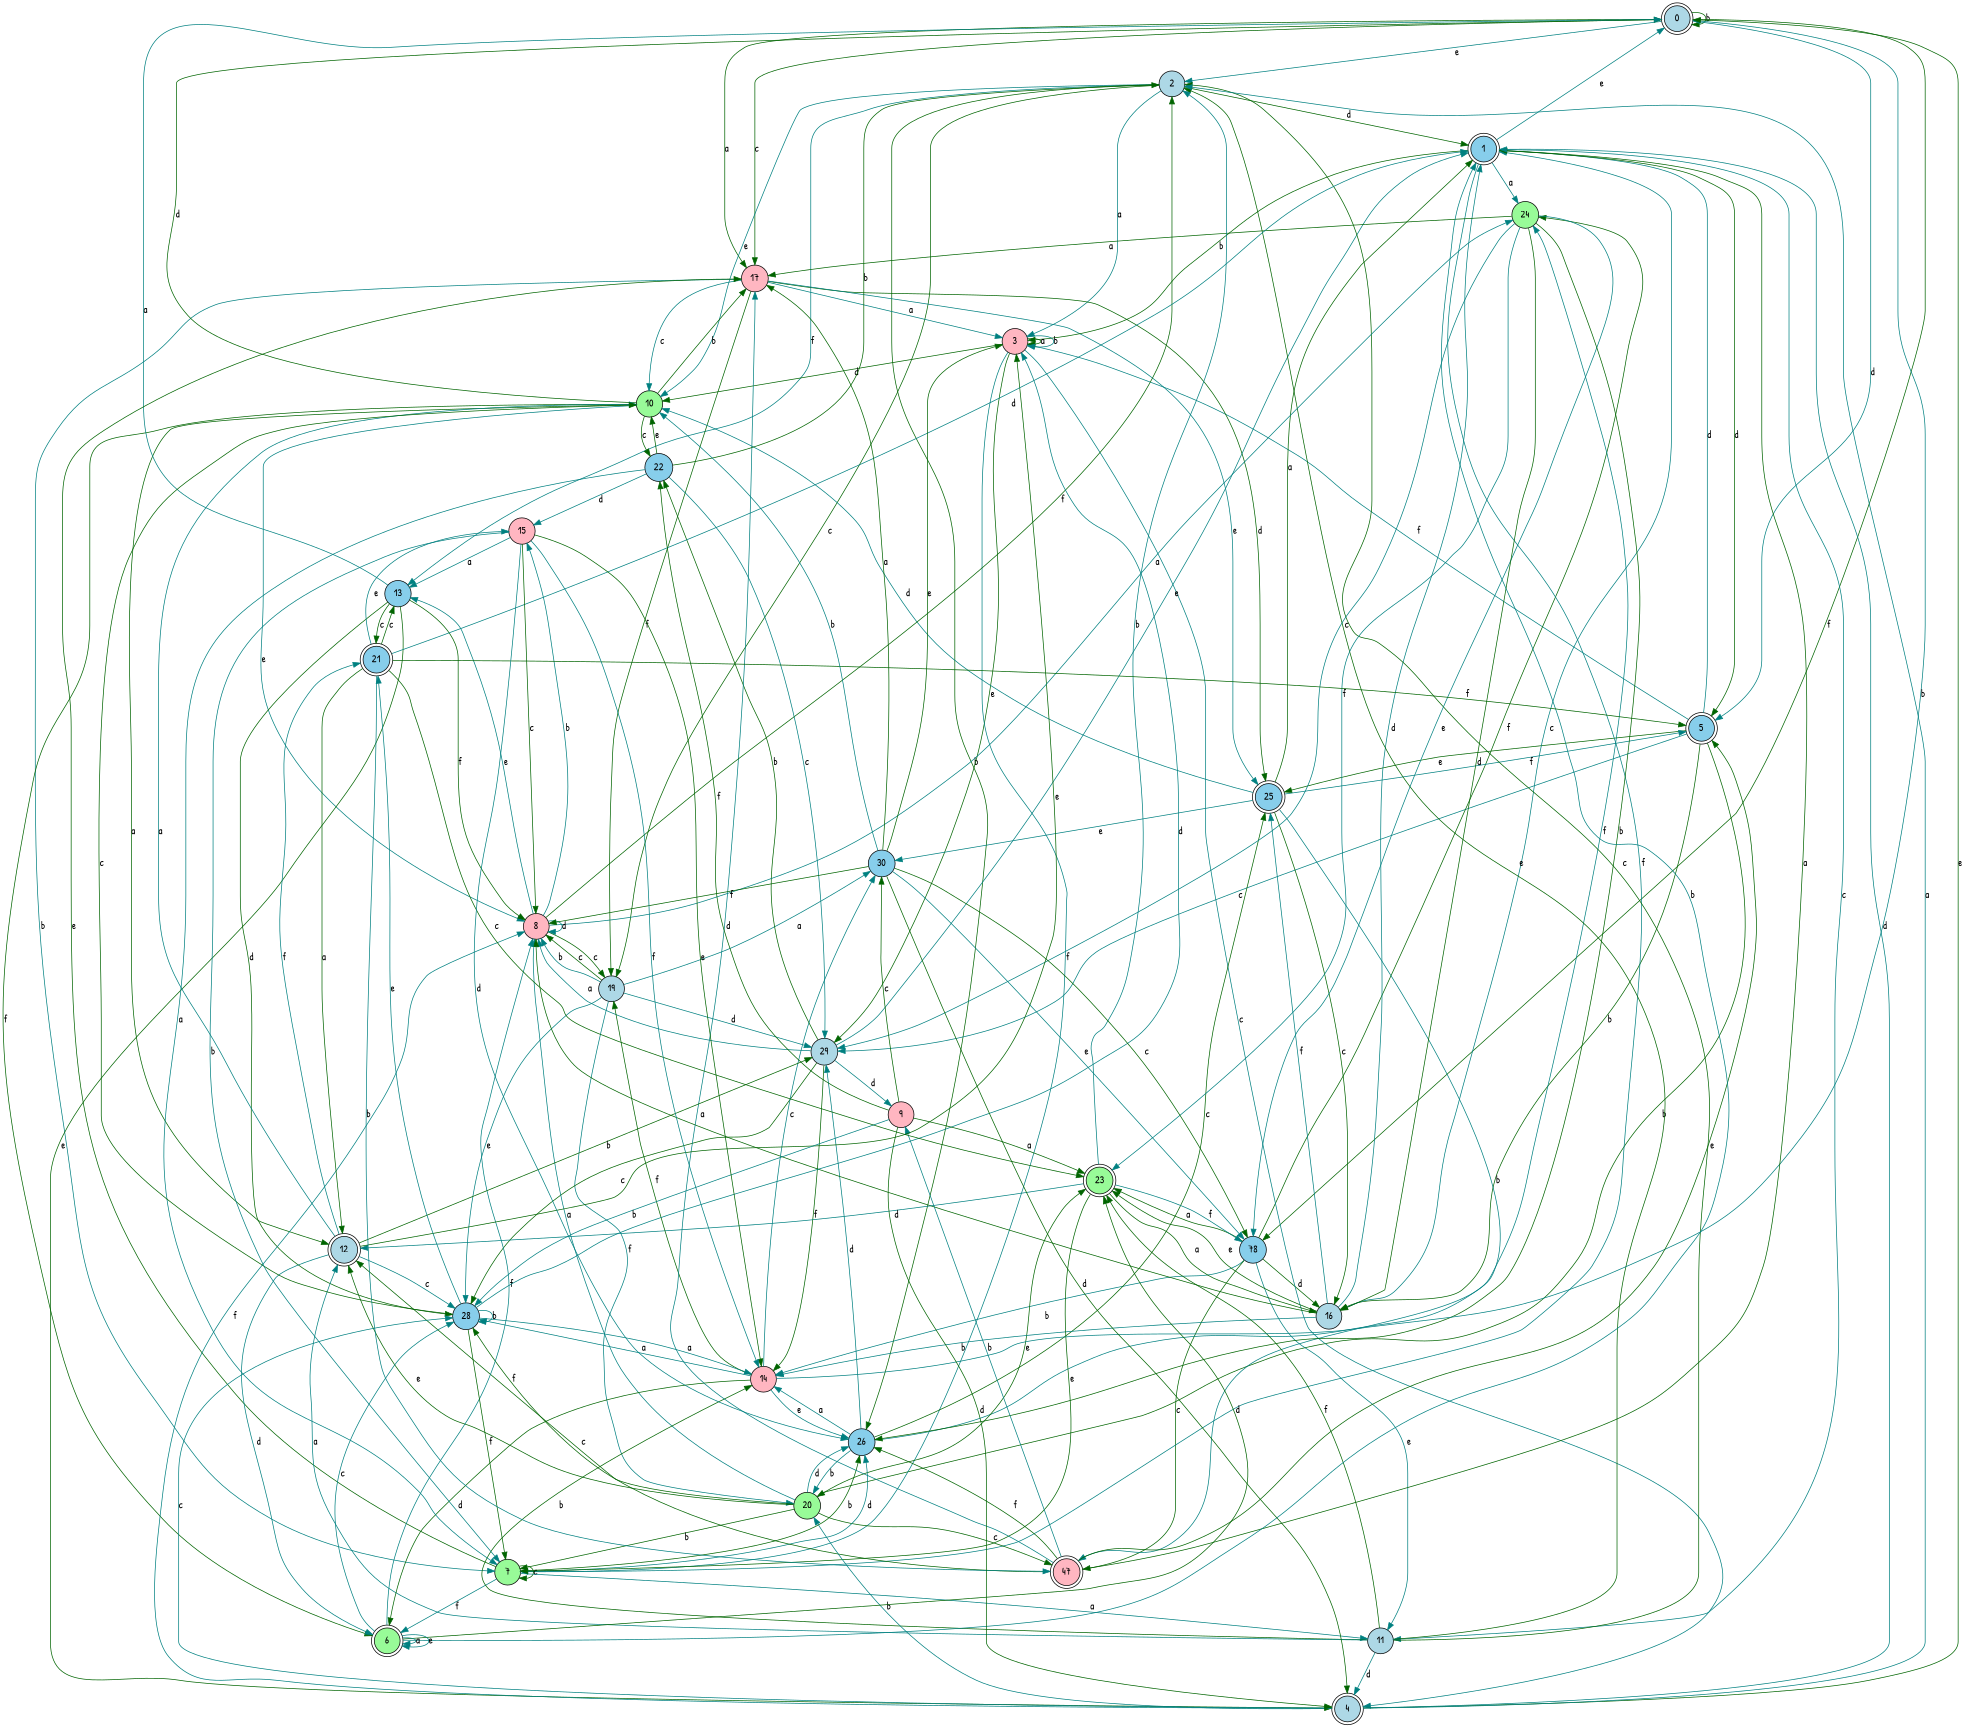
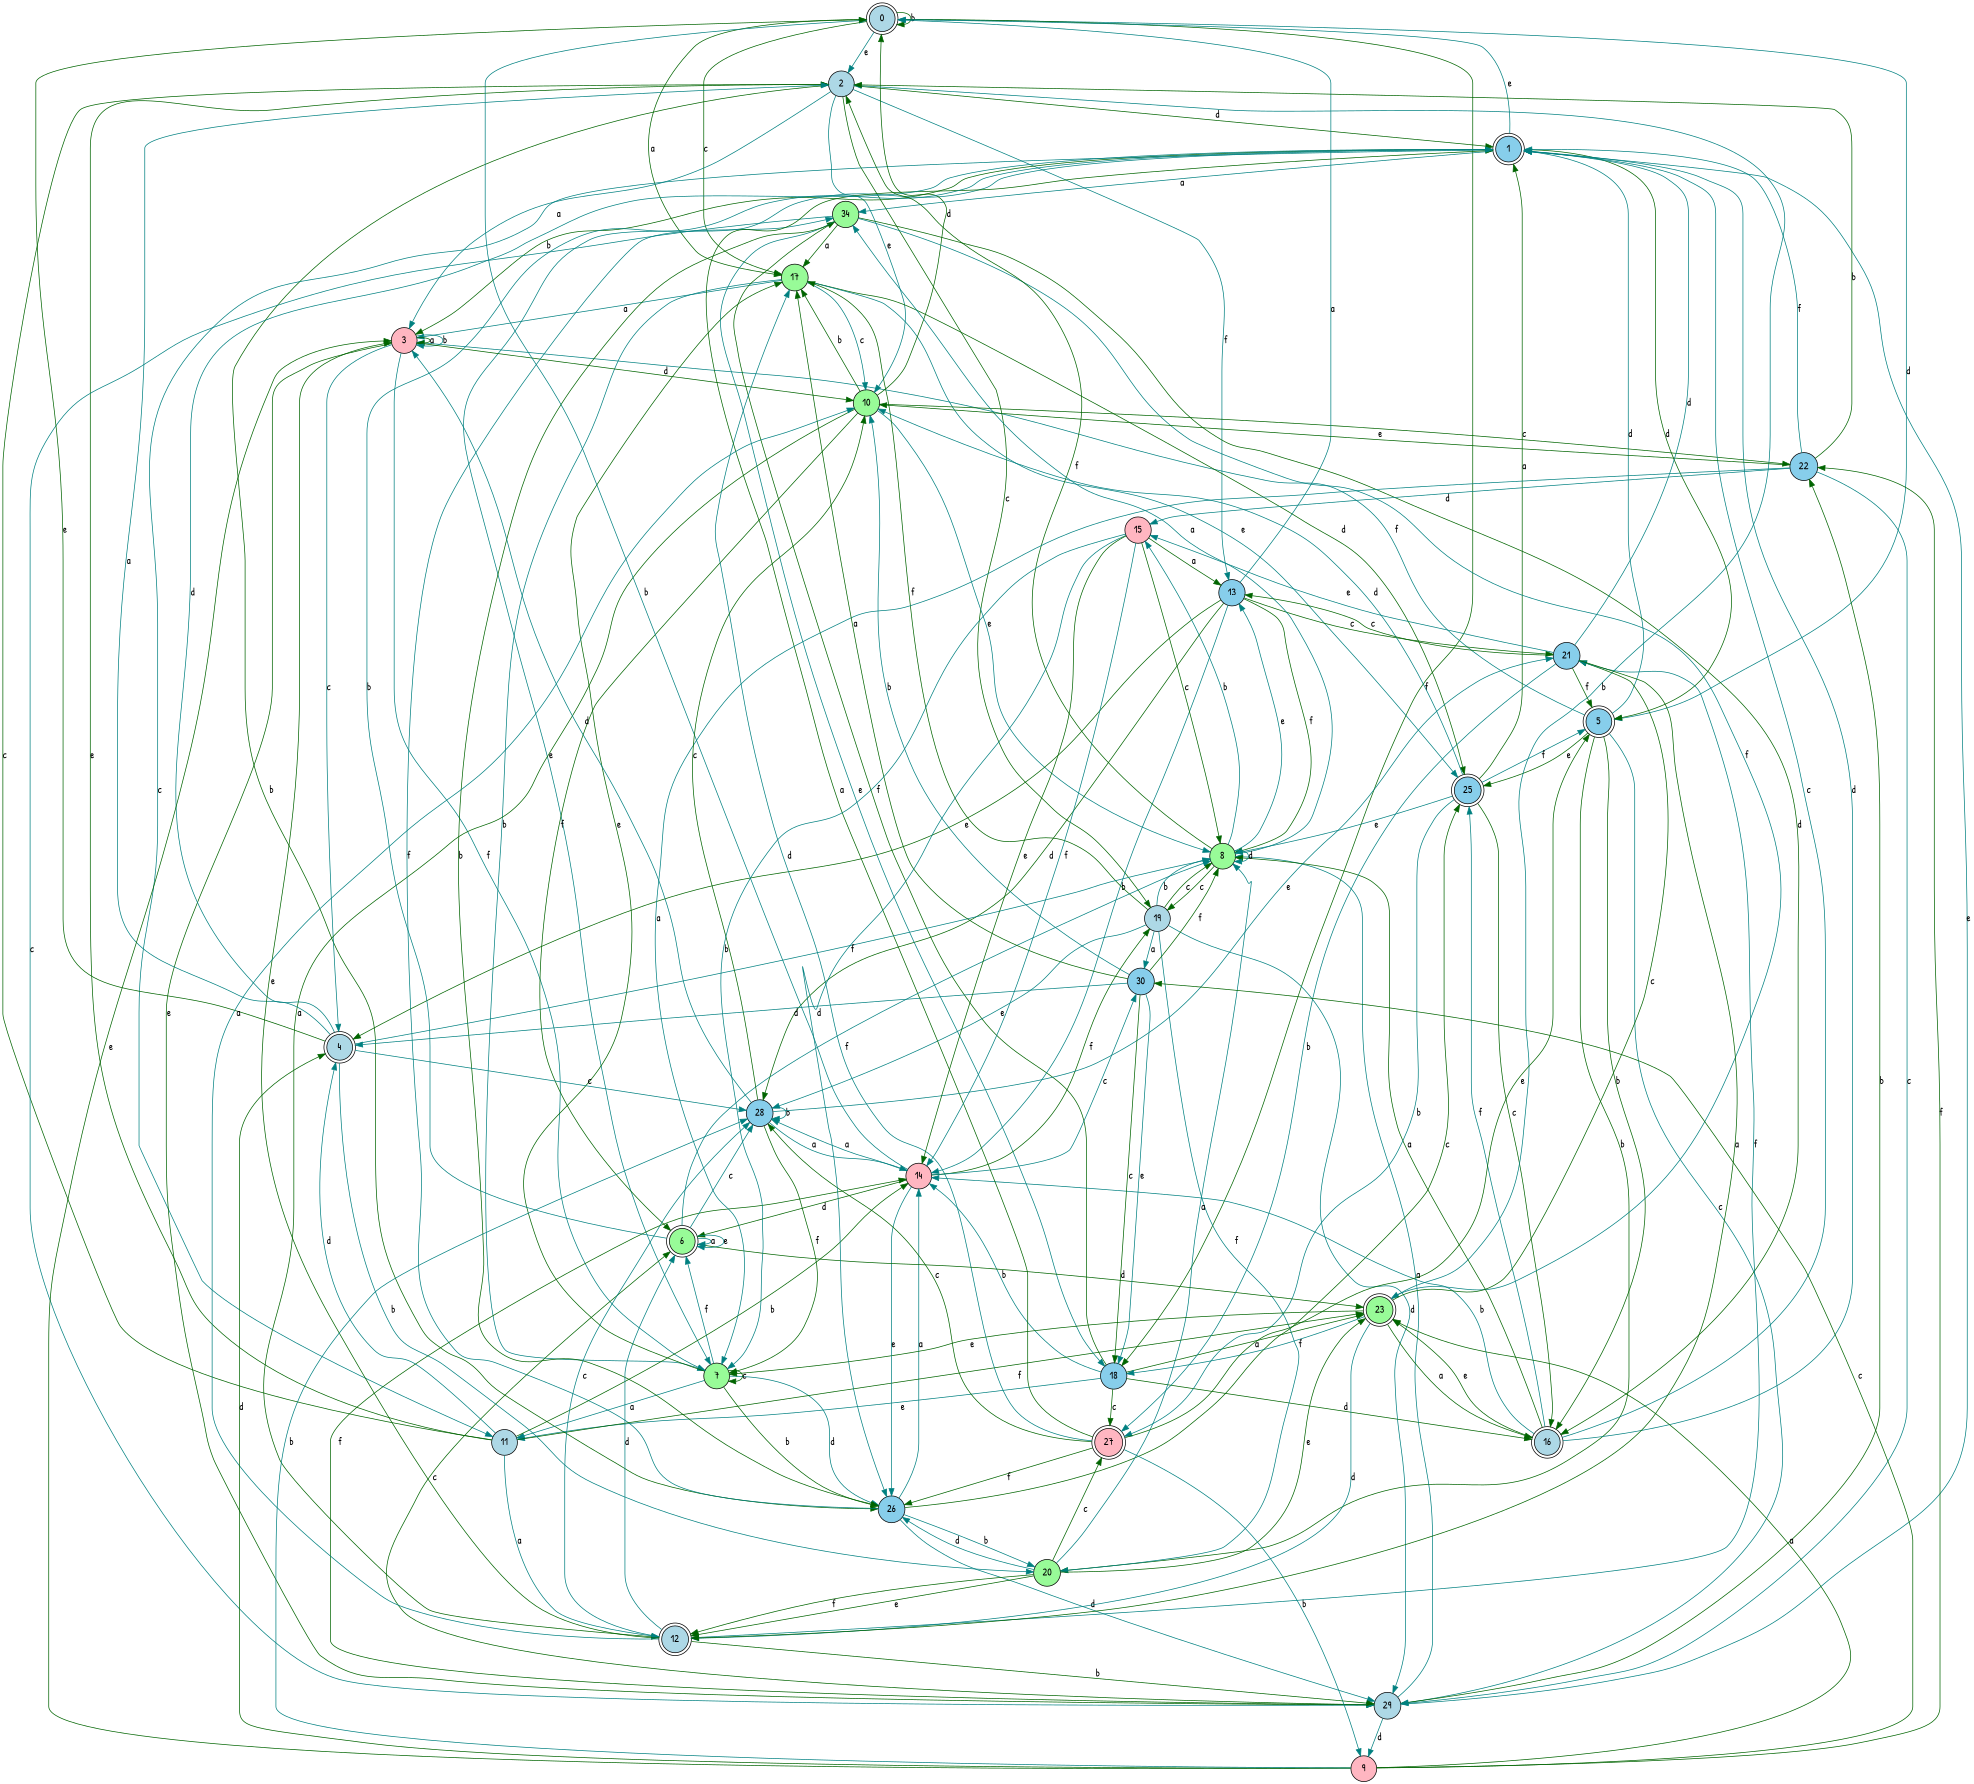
edge "22" -> "1": added, label "f"
node "24": label "24" -> "34"
node "17": fillcolor lightpink -> palegreen
edge "15" -> "13": color teal -> darkgreen
edge "30" -> "3": now "9" -> "3"
edge "17" -> "19": reversed
node "21": shape doublecircle -> circle
edge "25" -> "30": now "25" -> "8"
edge "1" -> "7": label "f" -> "e"
edge "13" -> "14": added, label "b"
node "8": fillcolor lightpink -> palegreen
edge "21" -> "23": reversed
edge "29" -> "28": now "29" -> "6"
node "78": label "78" -> "18"
edge "30" -> "4": color darkgreen -> teal
node "16": shape circle -> doublecircle
edge "20" -> "7": removed, label "b"
node "47": label "47" -> "27"
